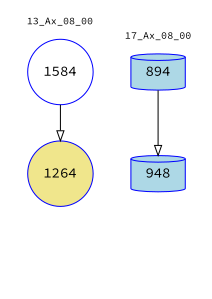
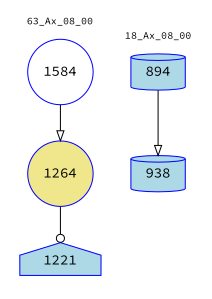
cluster "13_Ax_08_00": label "13_Ax_08_00" -> "63_Ax_08_00"
cluster "17_Ax_08_00": label "17_Ax_08_00" -> "18_Ax_08_00"
node "948": label "948" -> "938"
node "1221": added
